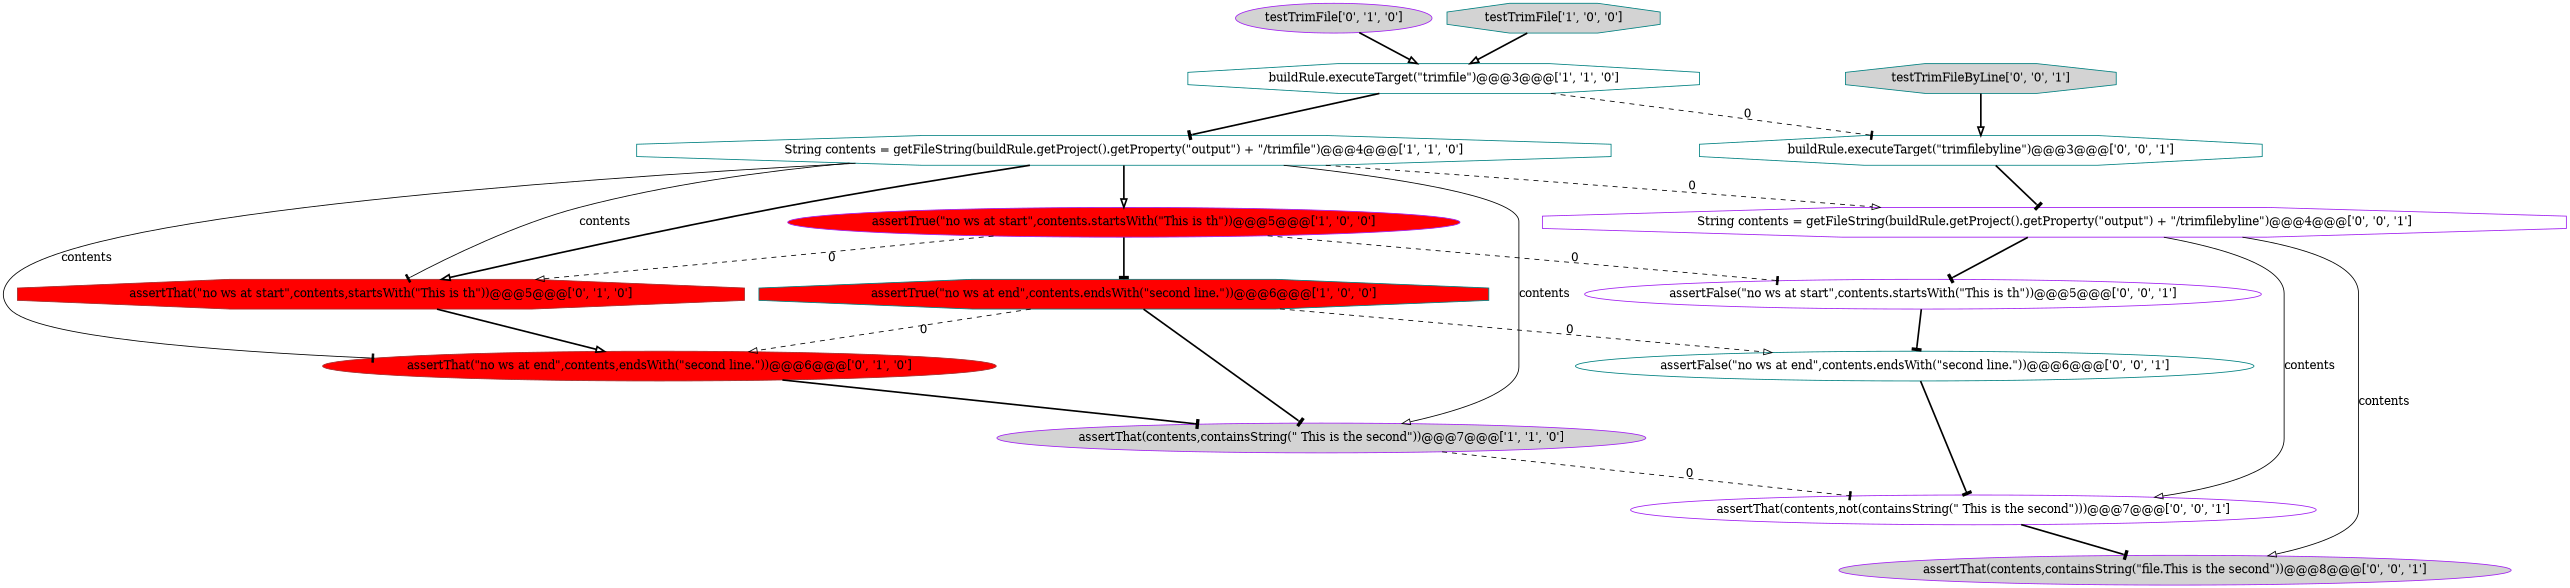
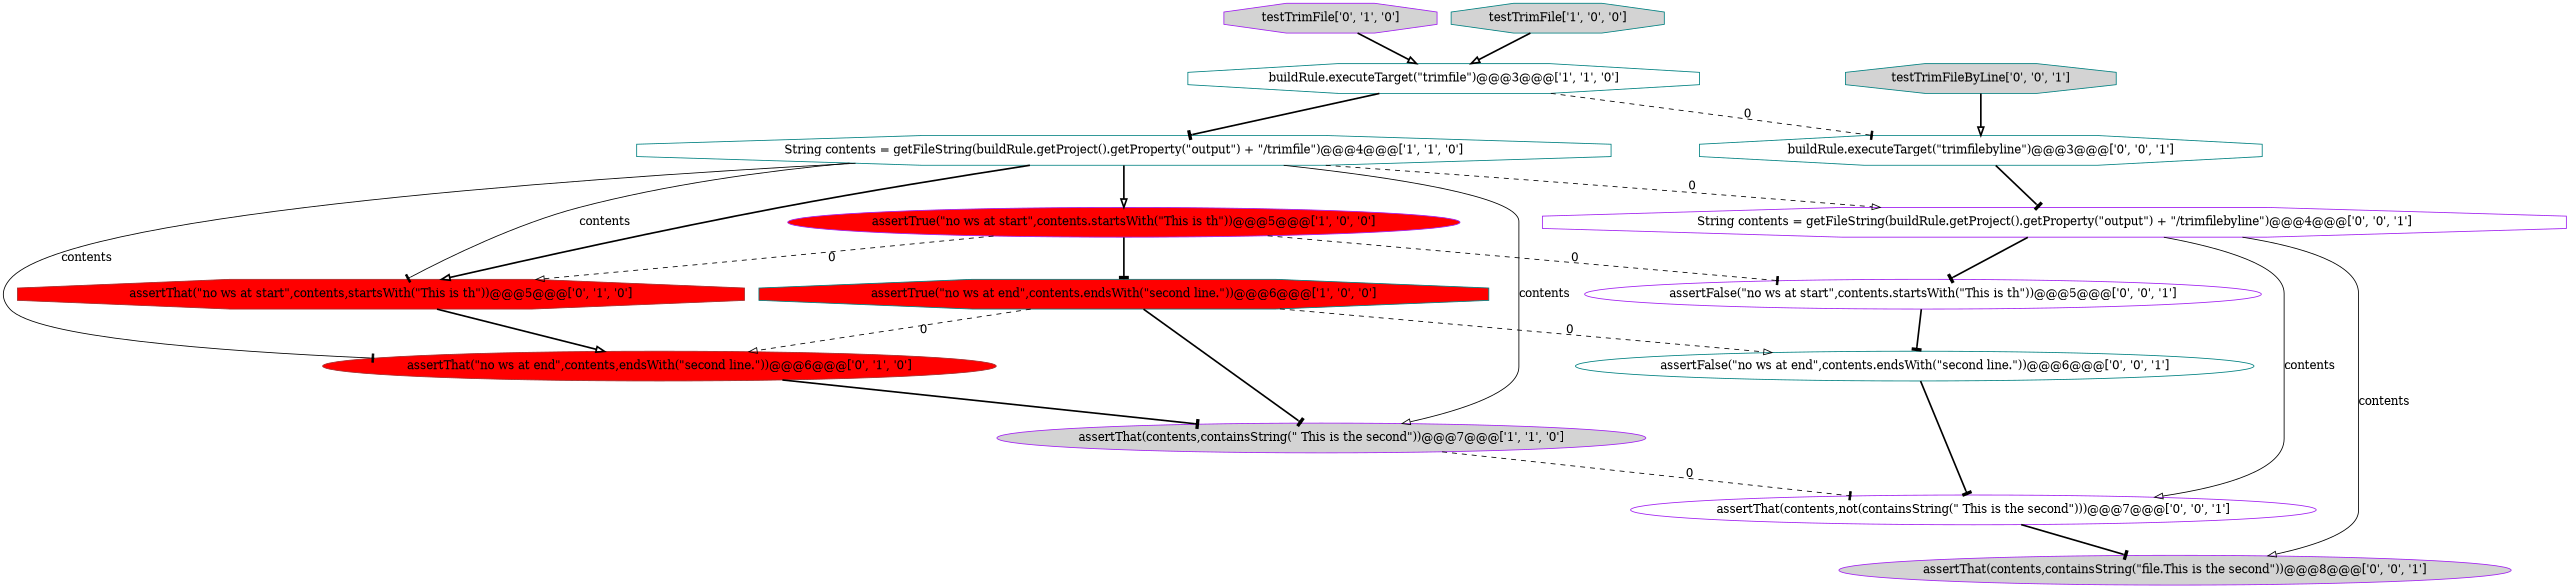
node "testTrimFile['0', '1', '0']": shape ellipse -> octagon
